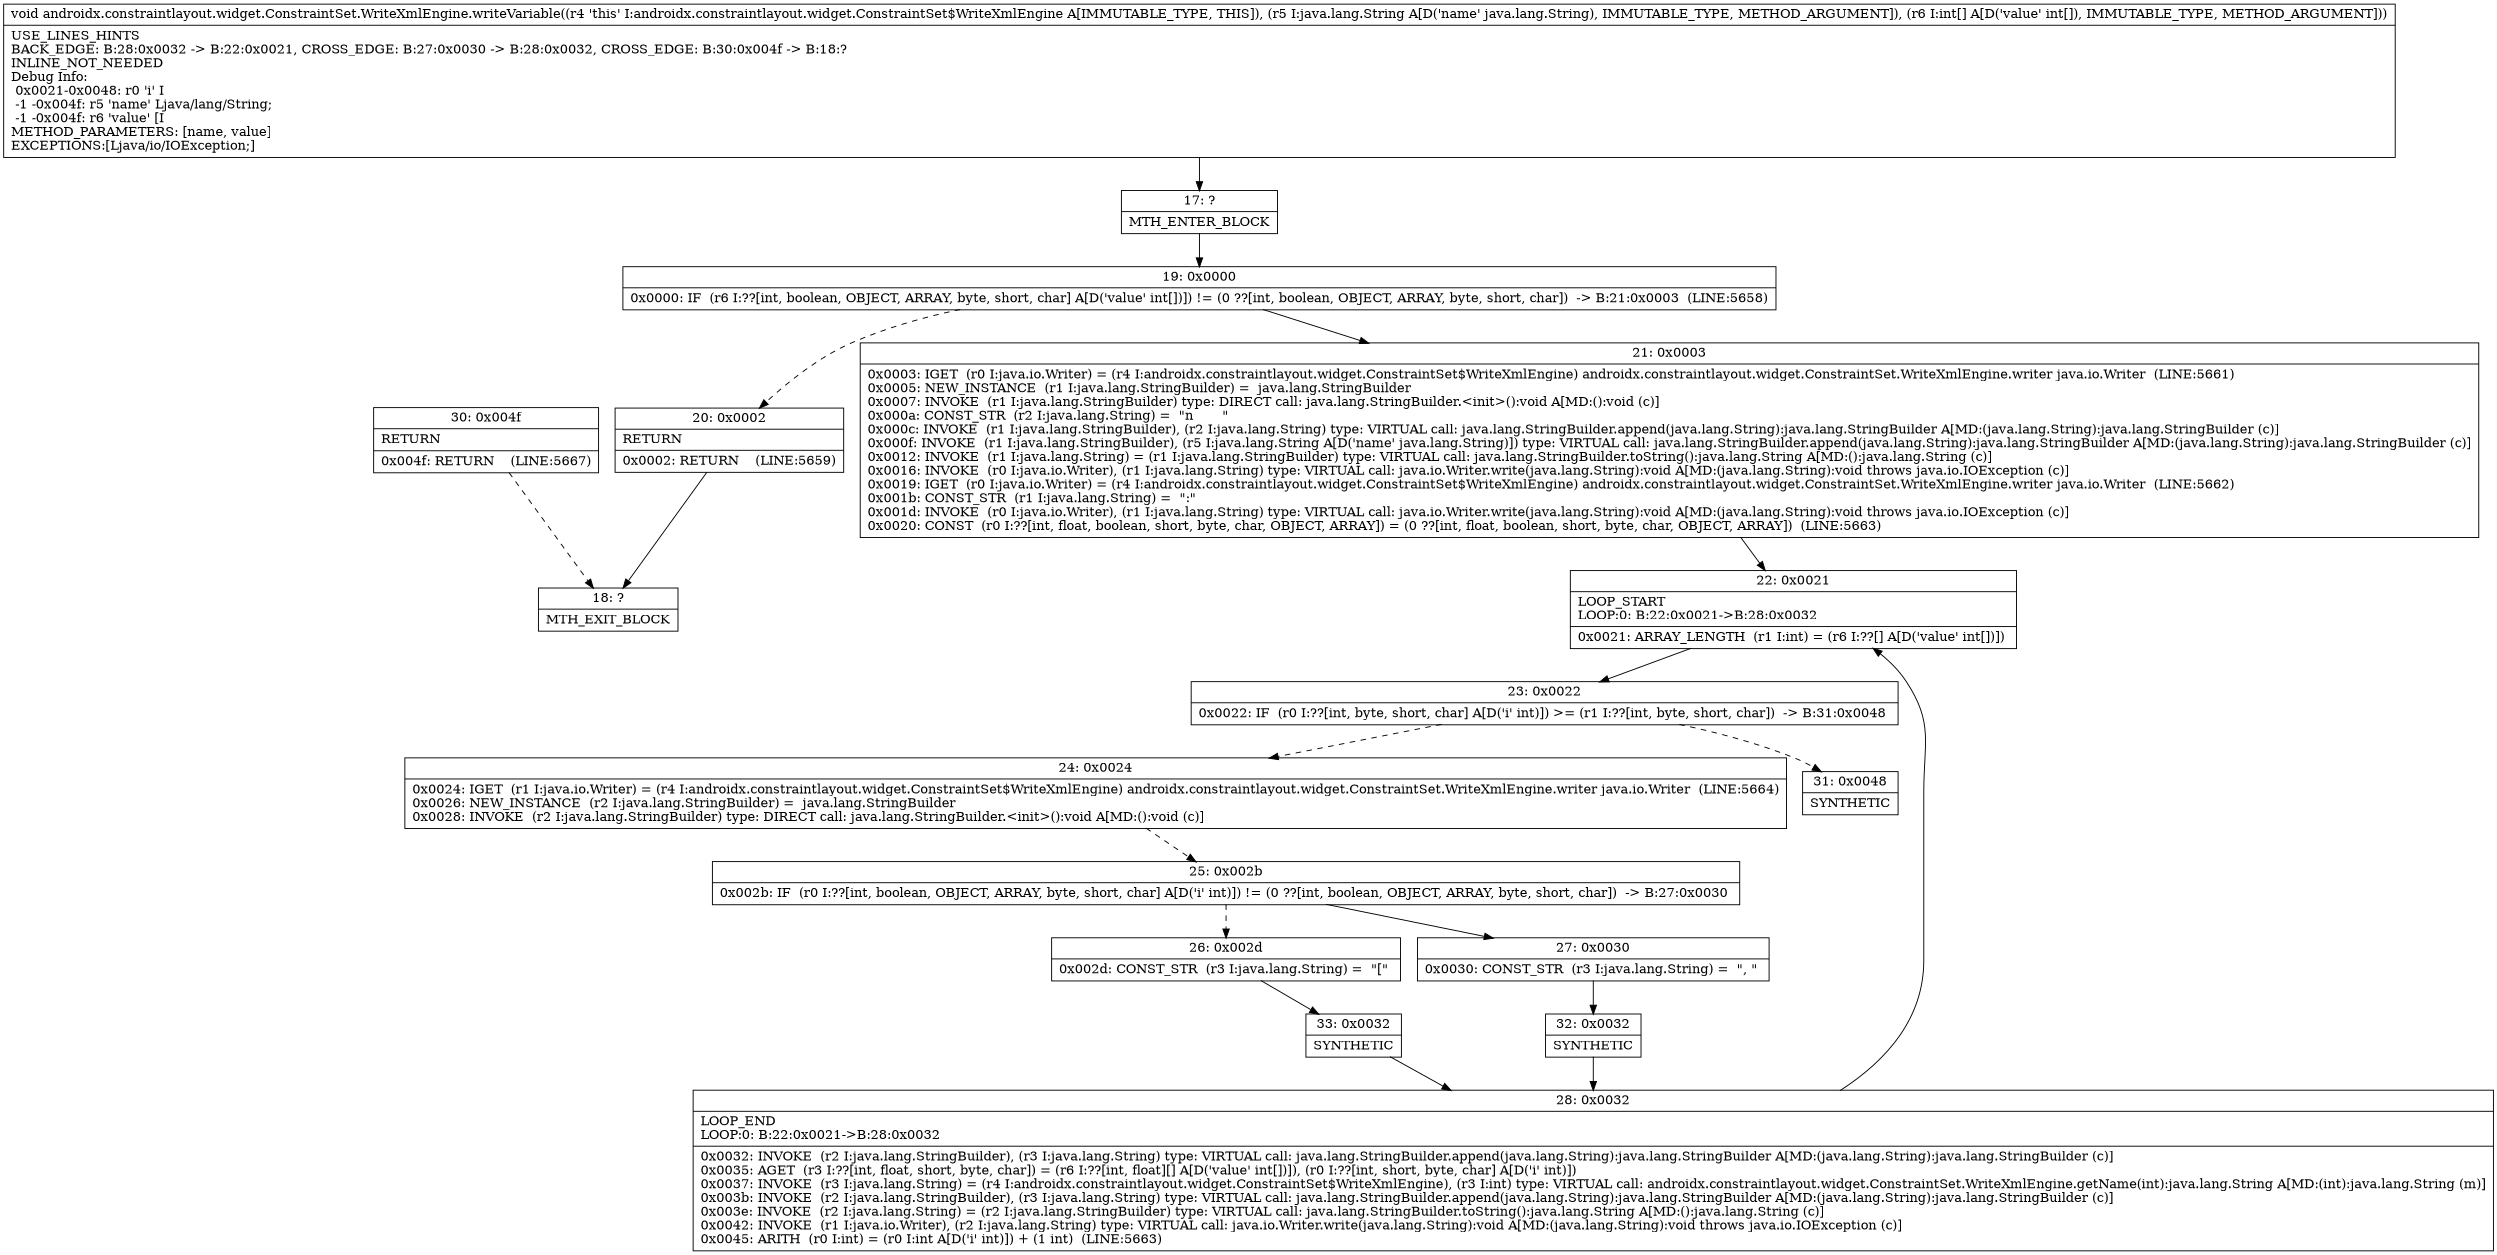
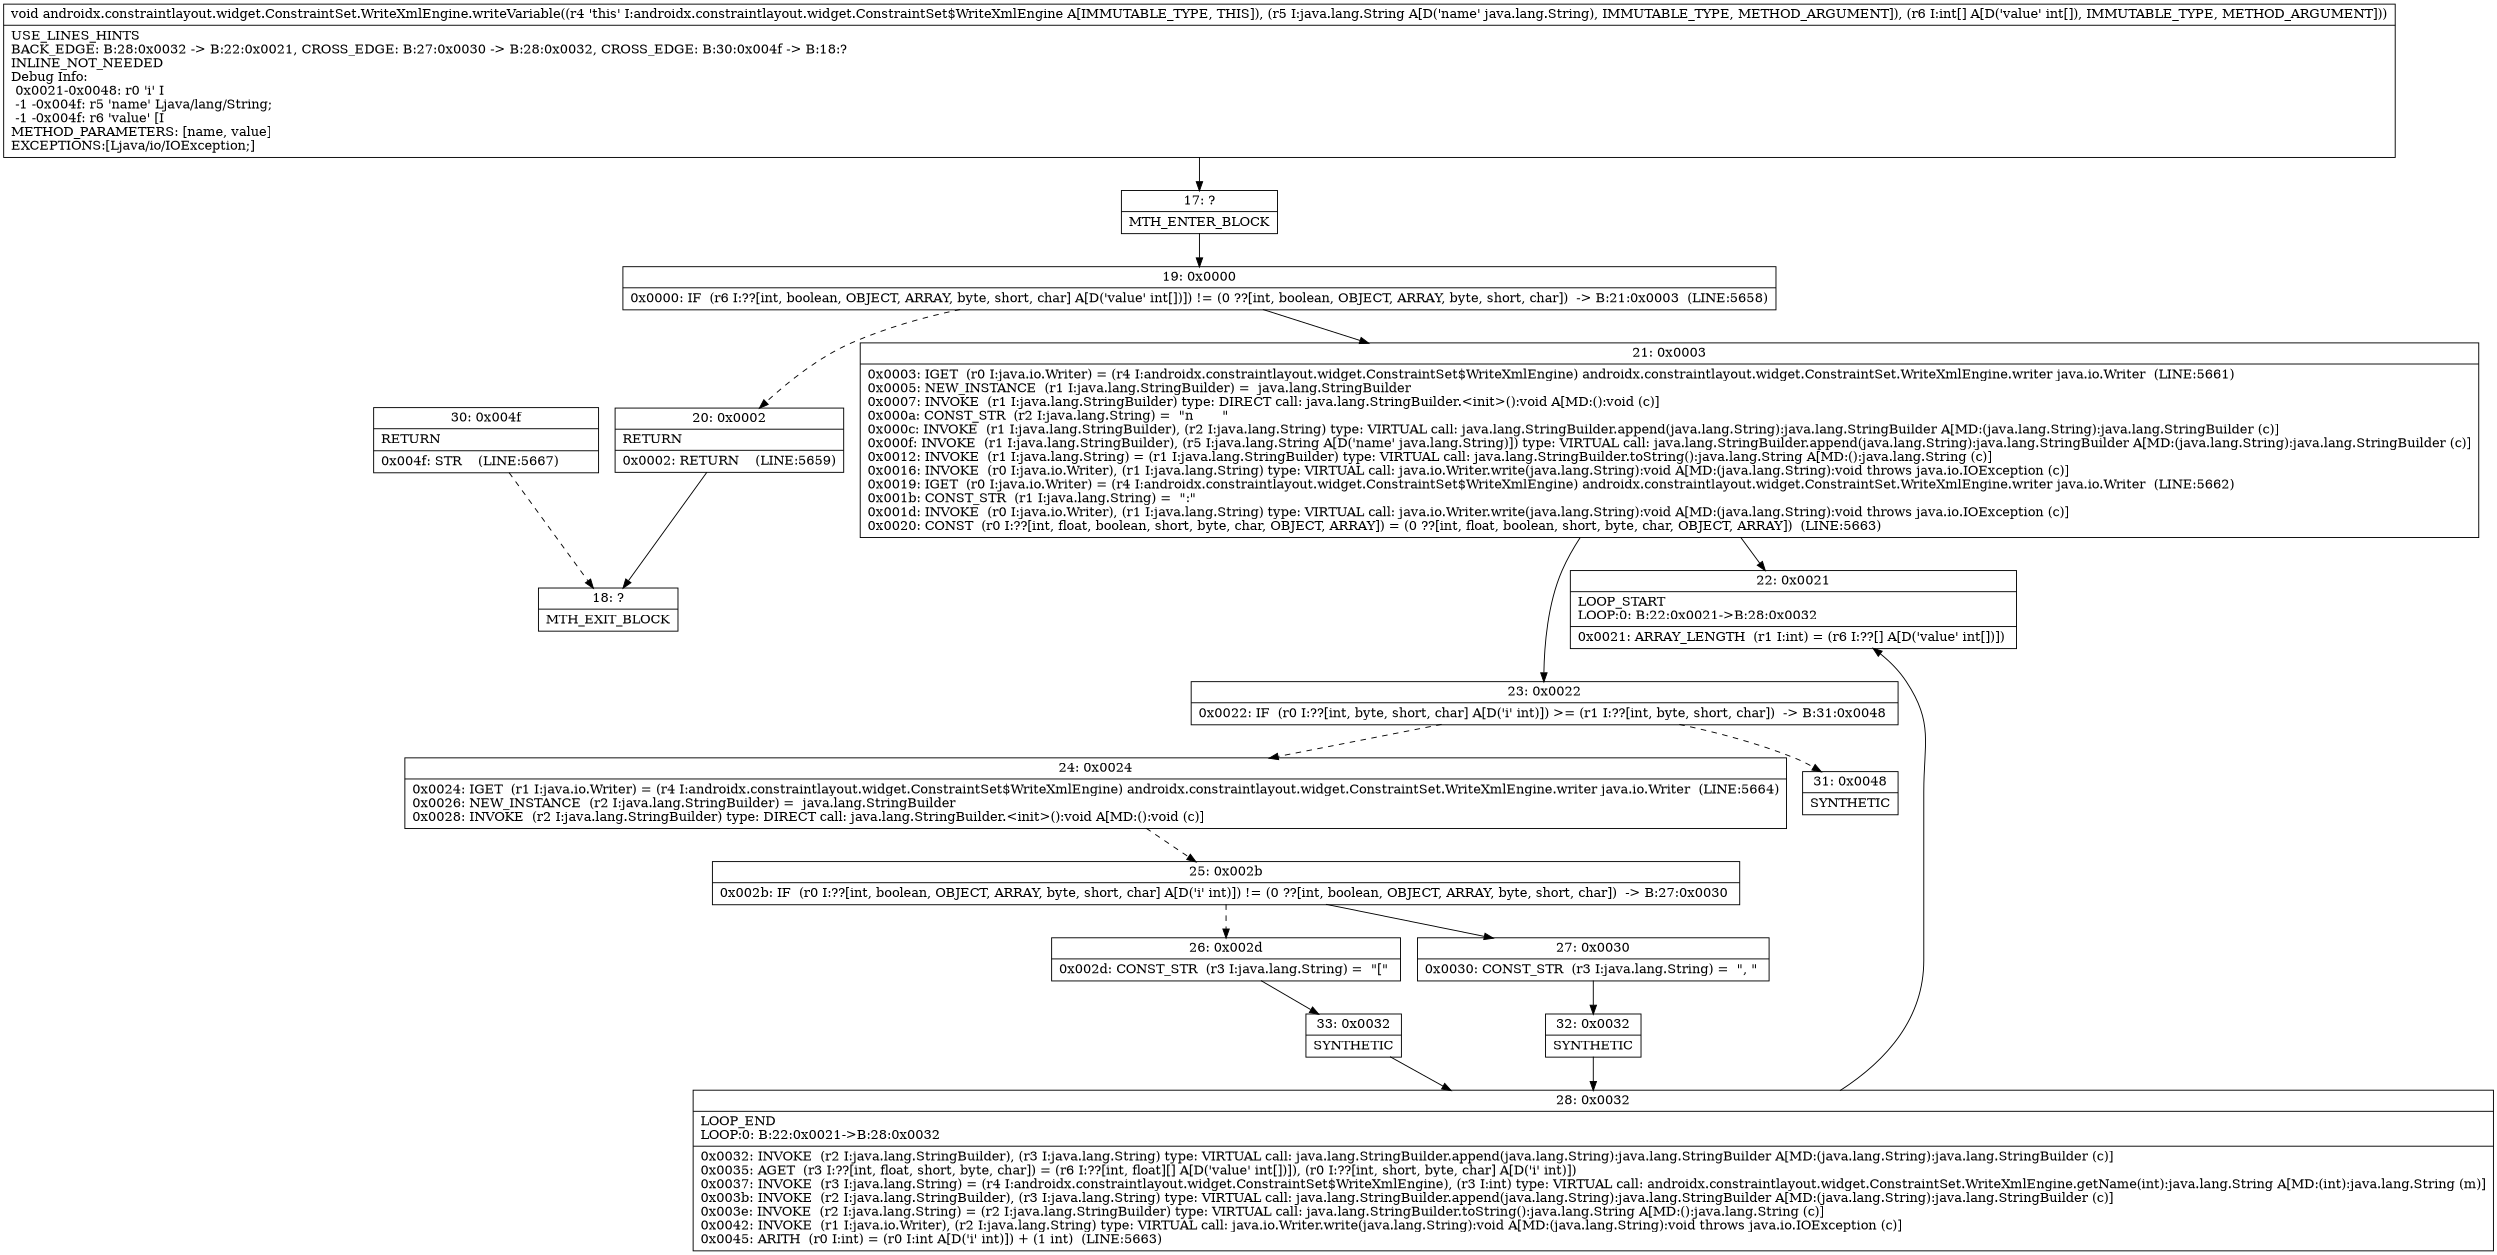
node "30: 0x004f": text "0x004f: RETURN    (LINE:5667)" -> "0x004f: STR    (LINE:5667)"
edge "22: 0x0021" -> "23: 0x0022": now "21: 0x0003" -> "23: 0x0022"
